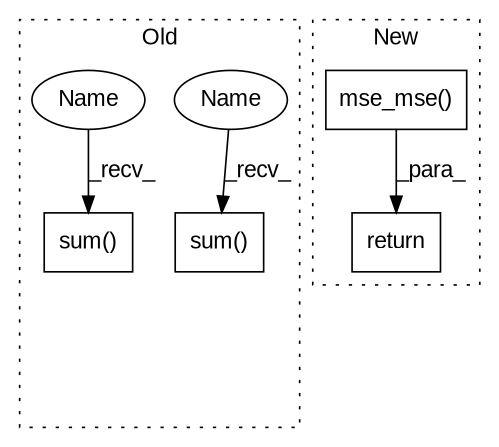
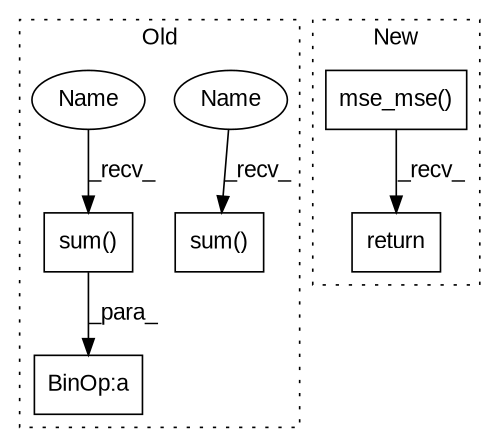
edge "mse_mse()" -> "return": label "_para_" -> "_recv_"
node "BinOp:a": added
